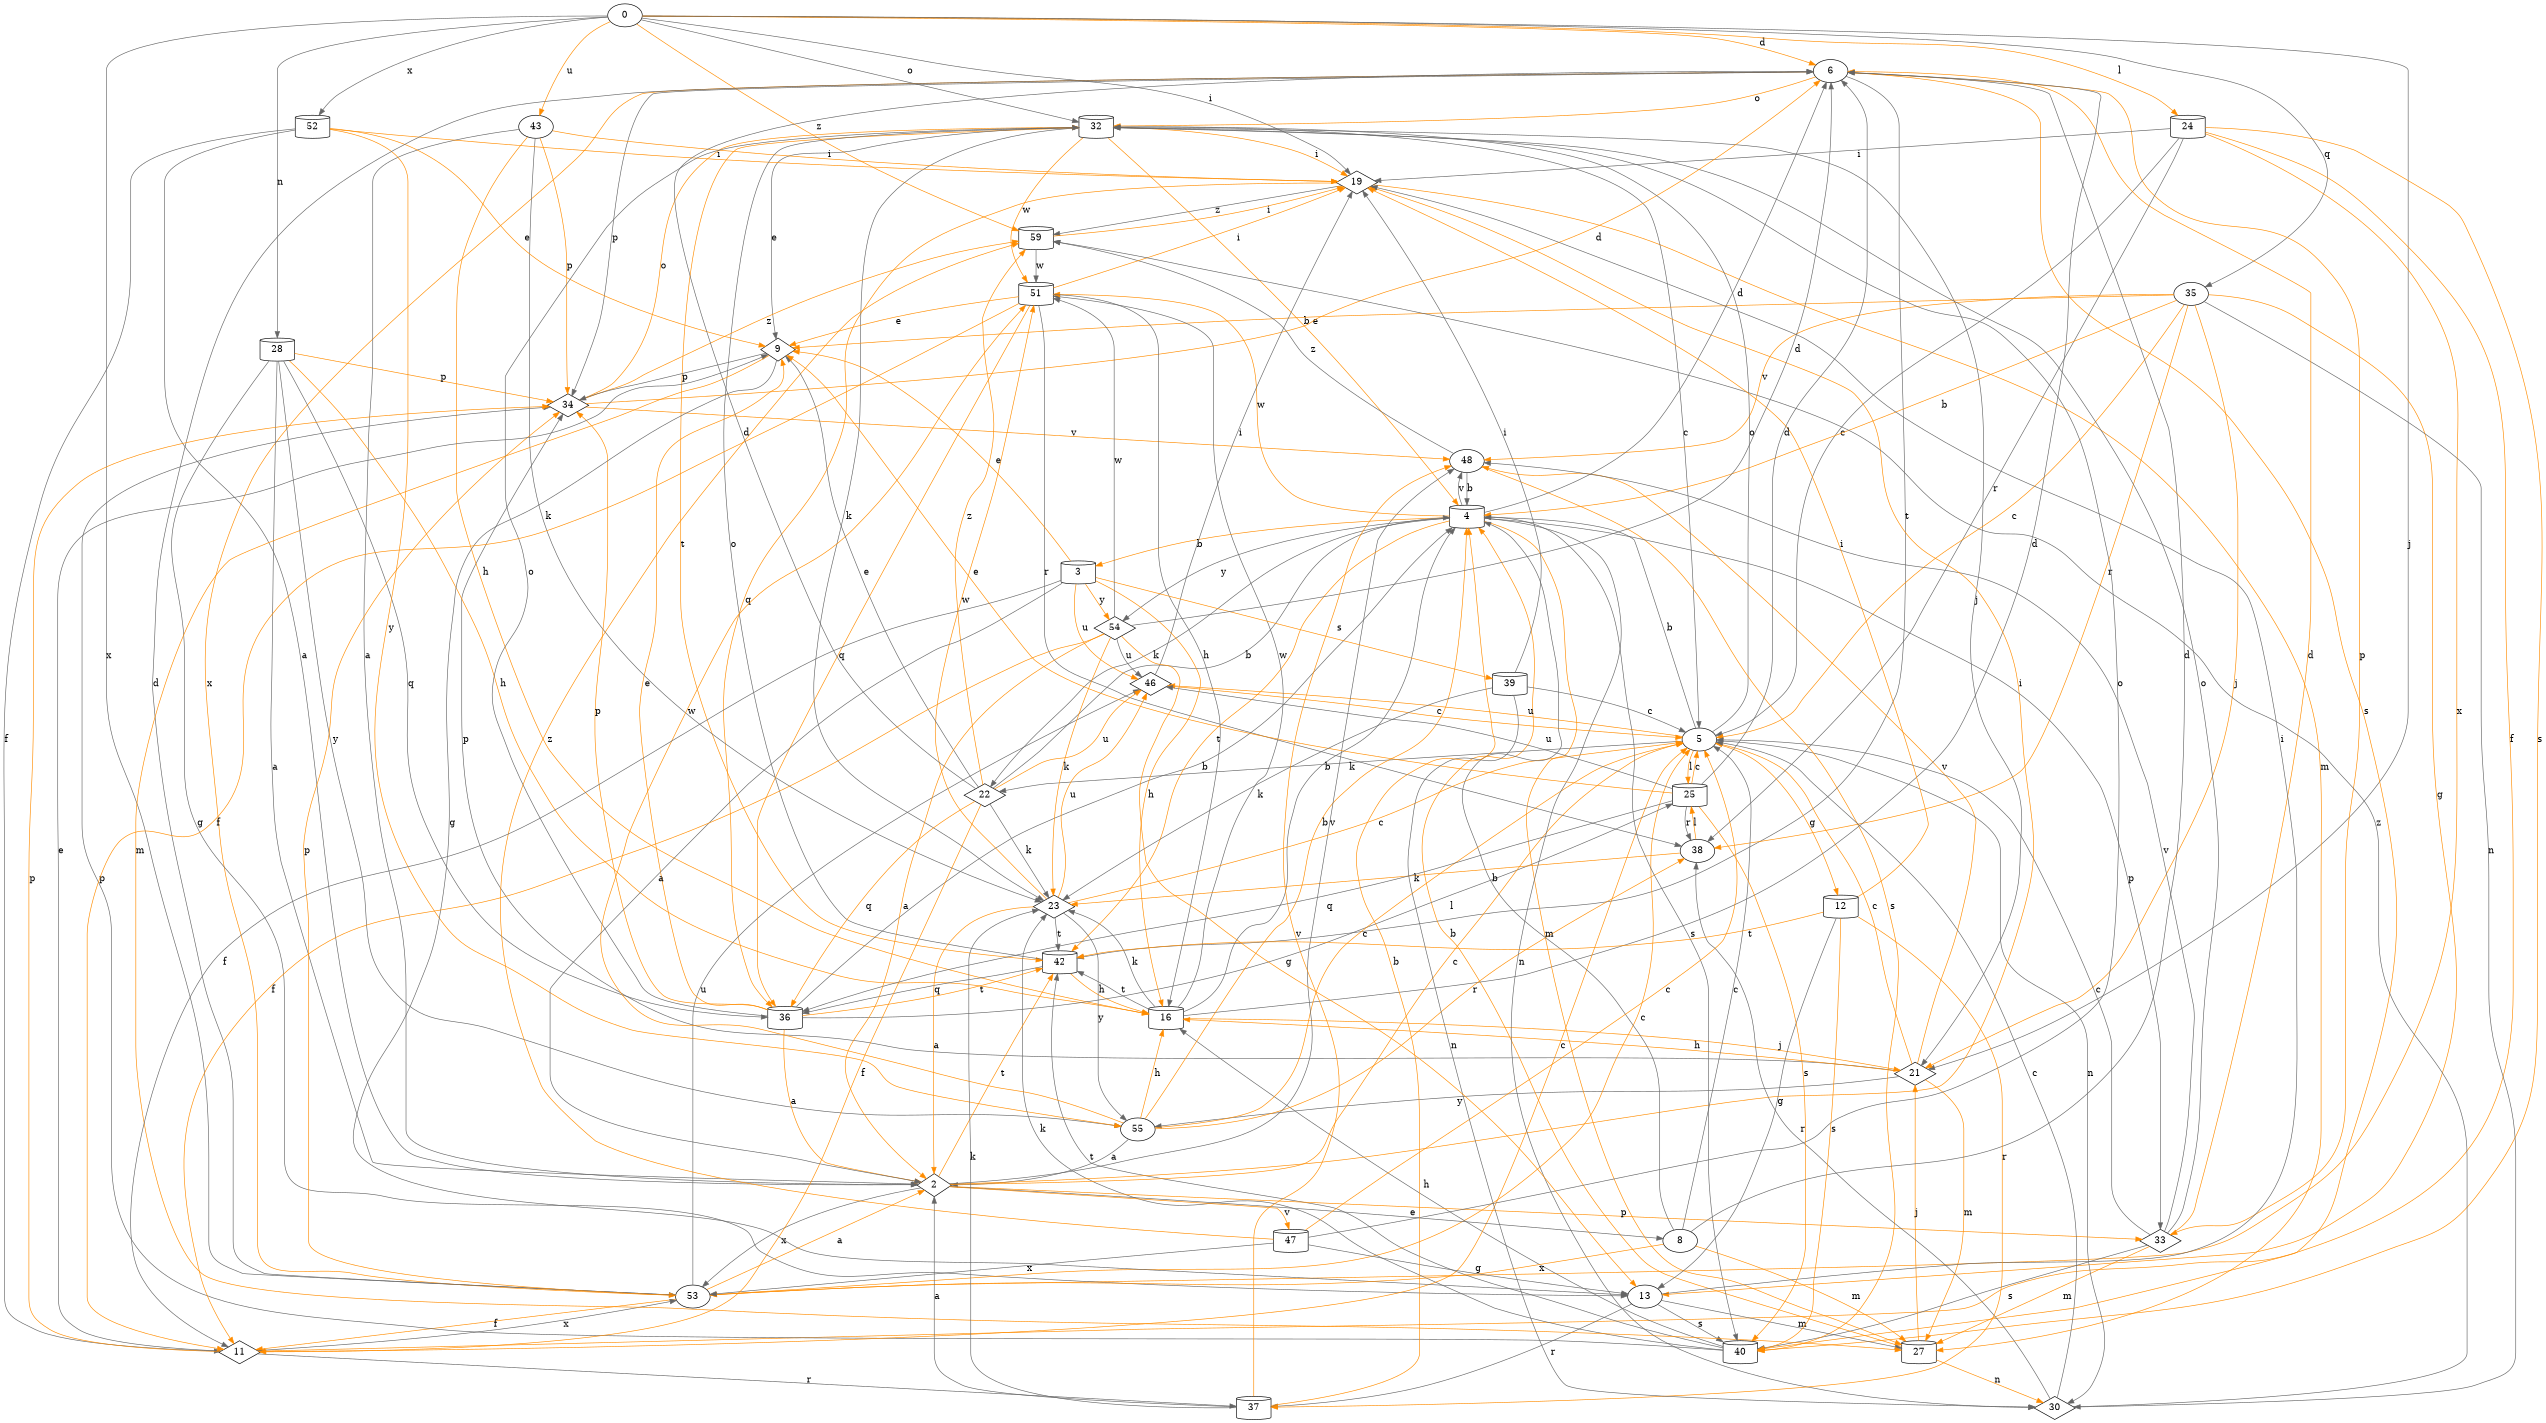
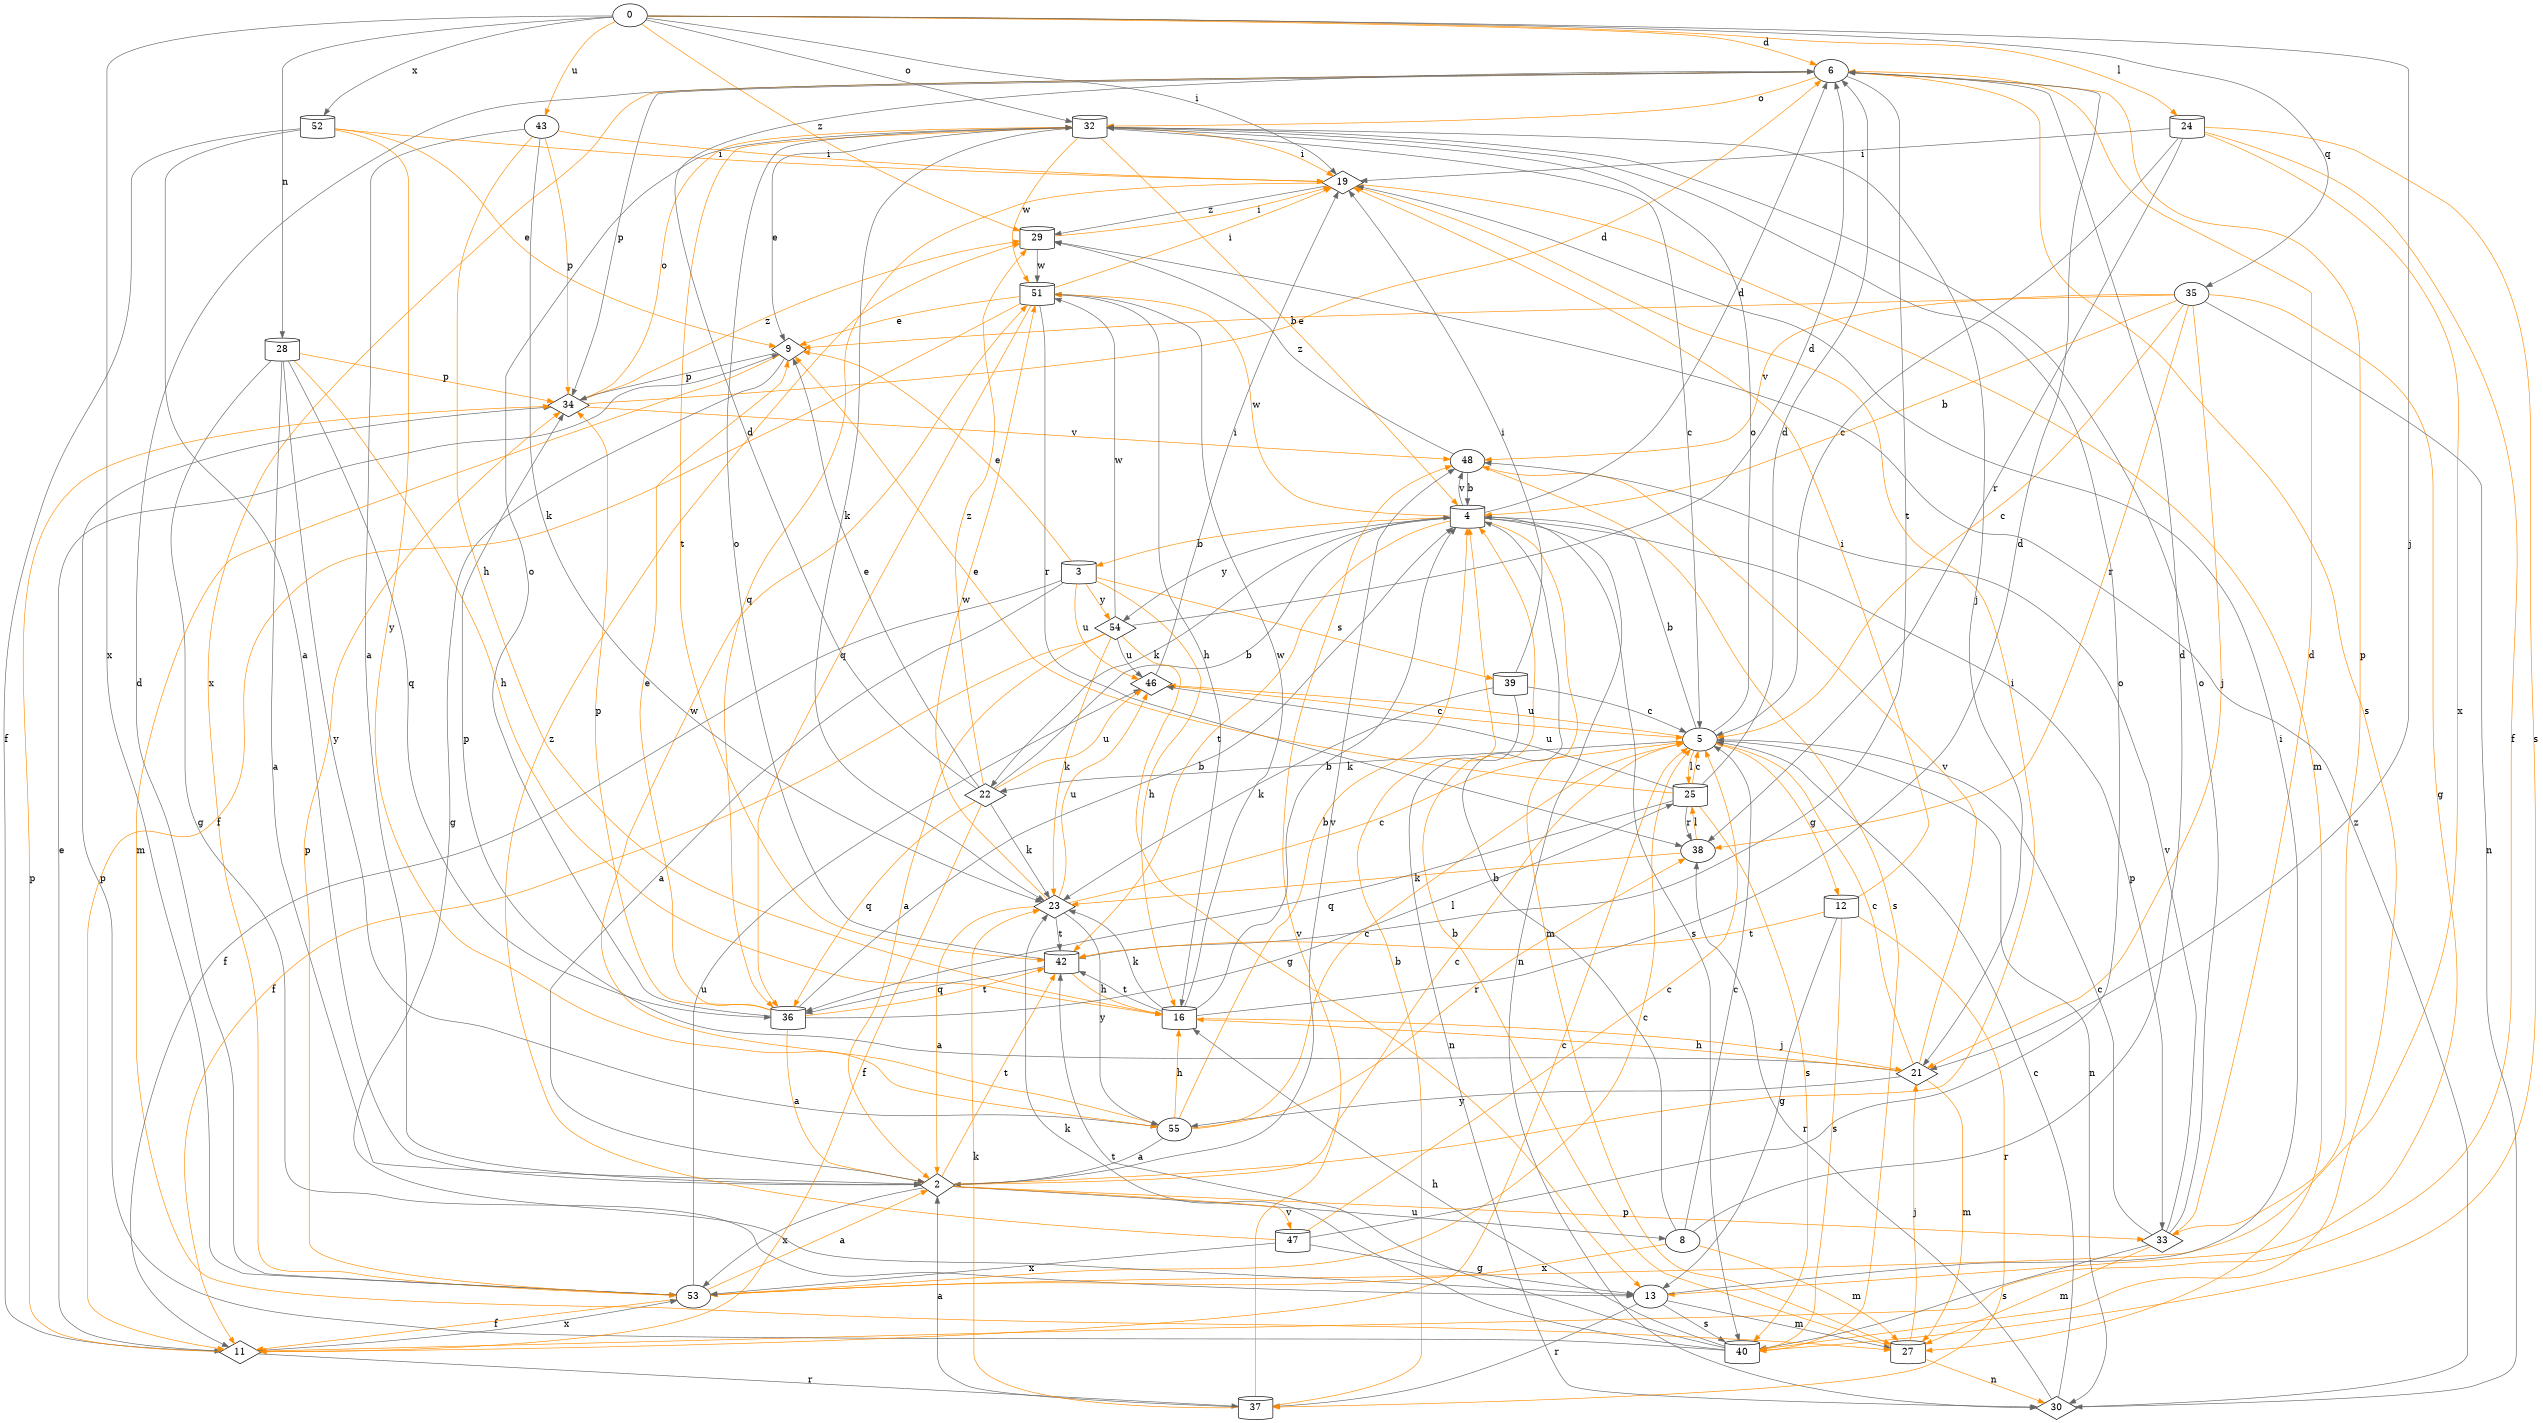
node "59": label "59" -> "29"
edge "2" -> "8": label "e" -> "u"
edge "37" -> "23": color gray40 -> darkorange
